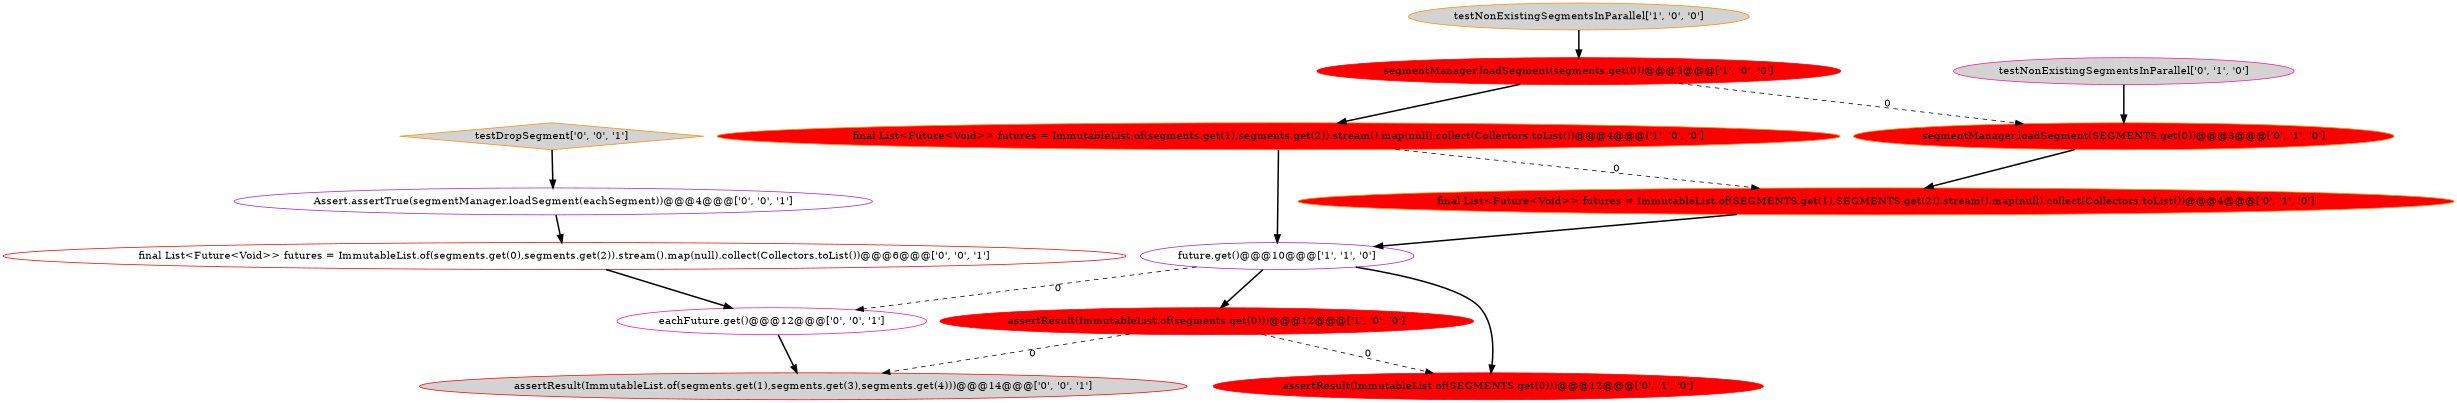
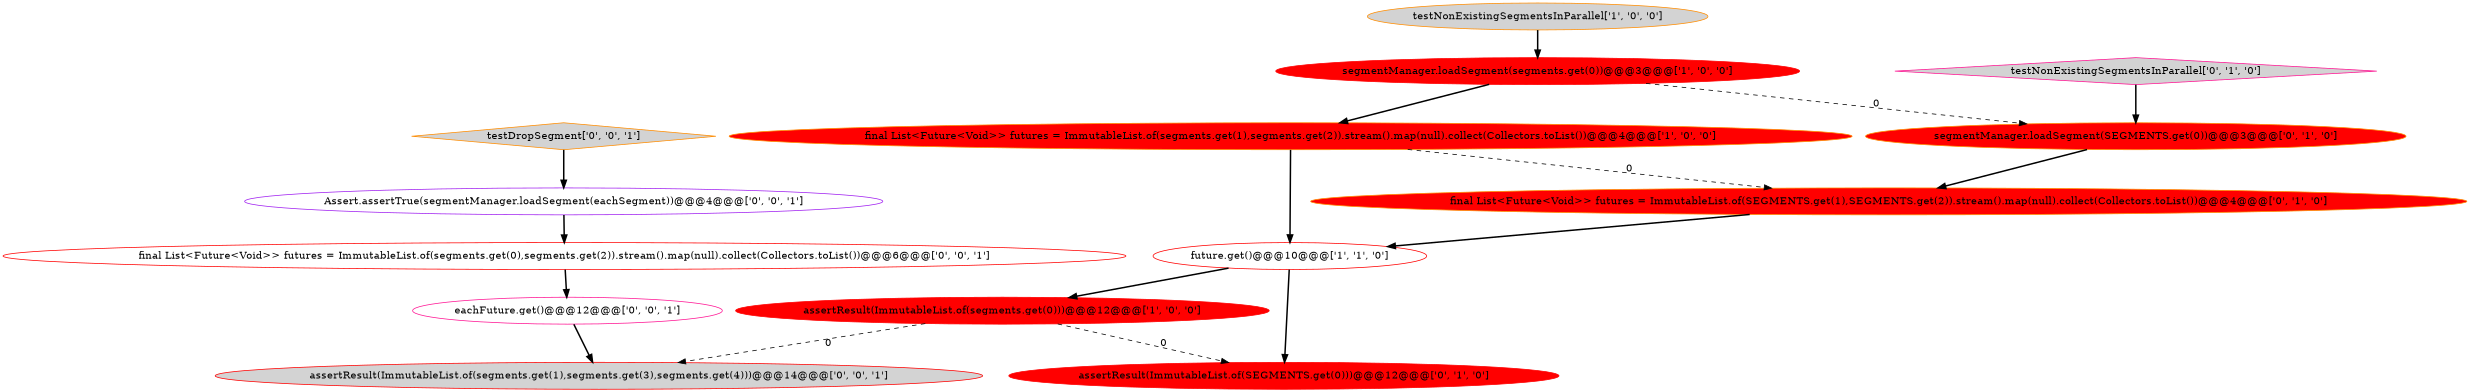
node "testNonExistingSegmentsInParallel['0', '1', '0']": shape ellipse -> diamond
node "future.get()@@@10@@@['1', '1', '0']": color purple -> red
edge "future.get()@@@10@@@['1', '1', '0']" -> "eachFuture.get()@@@12@@@['0', '0', '1']": removed, label "0"
